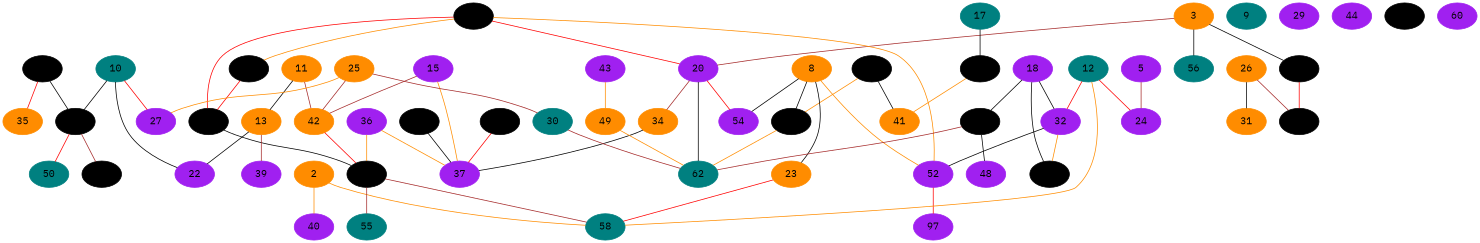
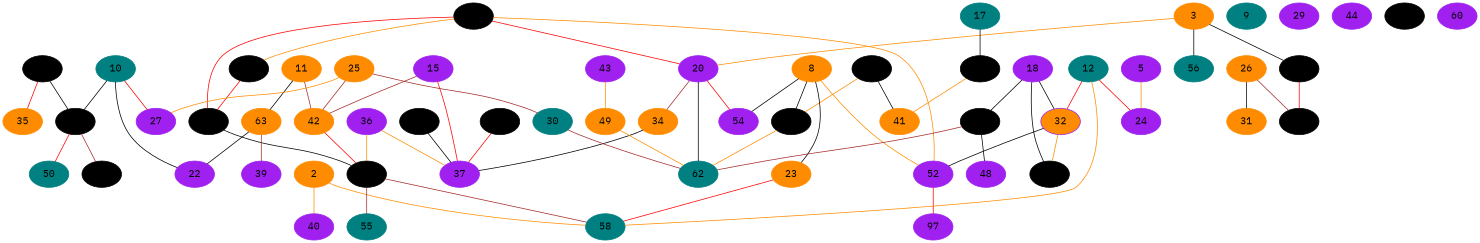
edge "3" -- "20": color brown -> darkorange
edge "5" -- "24": color brown -> darkorange
edge "15" -- "37": color darkorange -> red
node "13": label "13" -> "63"
node "32": fillcolor purple -> darkorange
